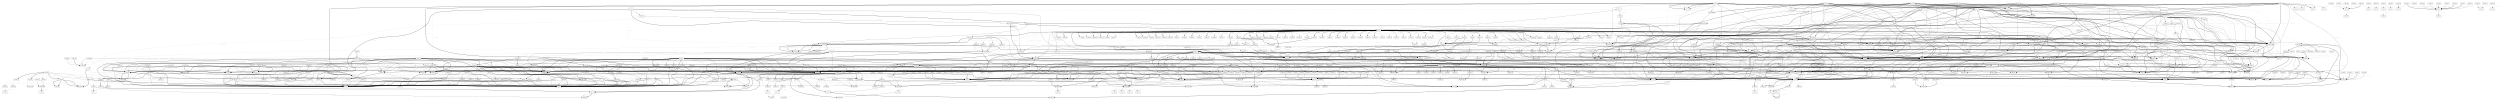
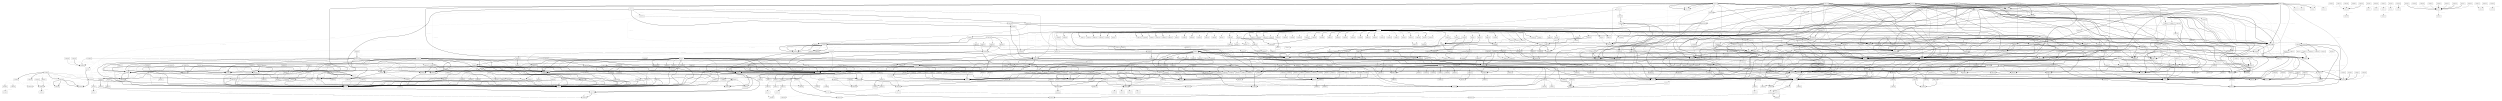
node "0x08036fdc": added
